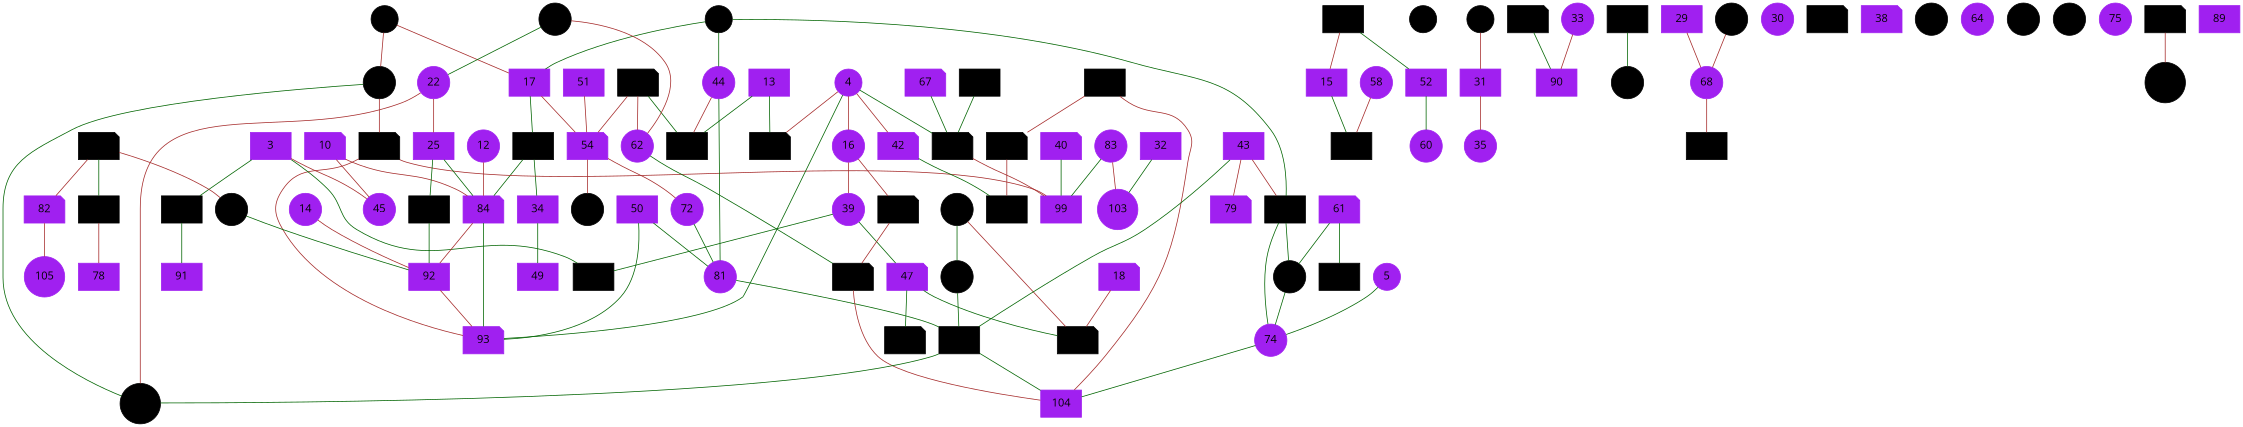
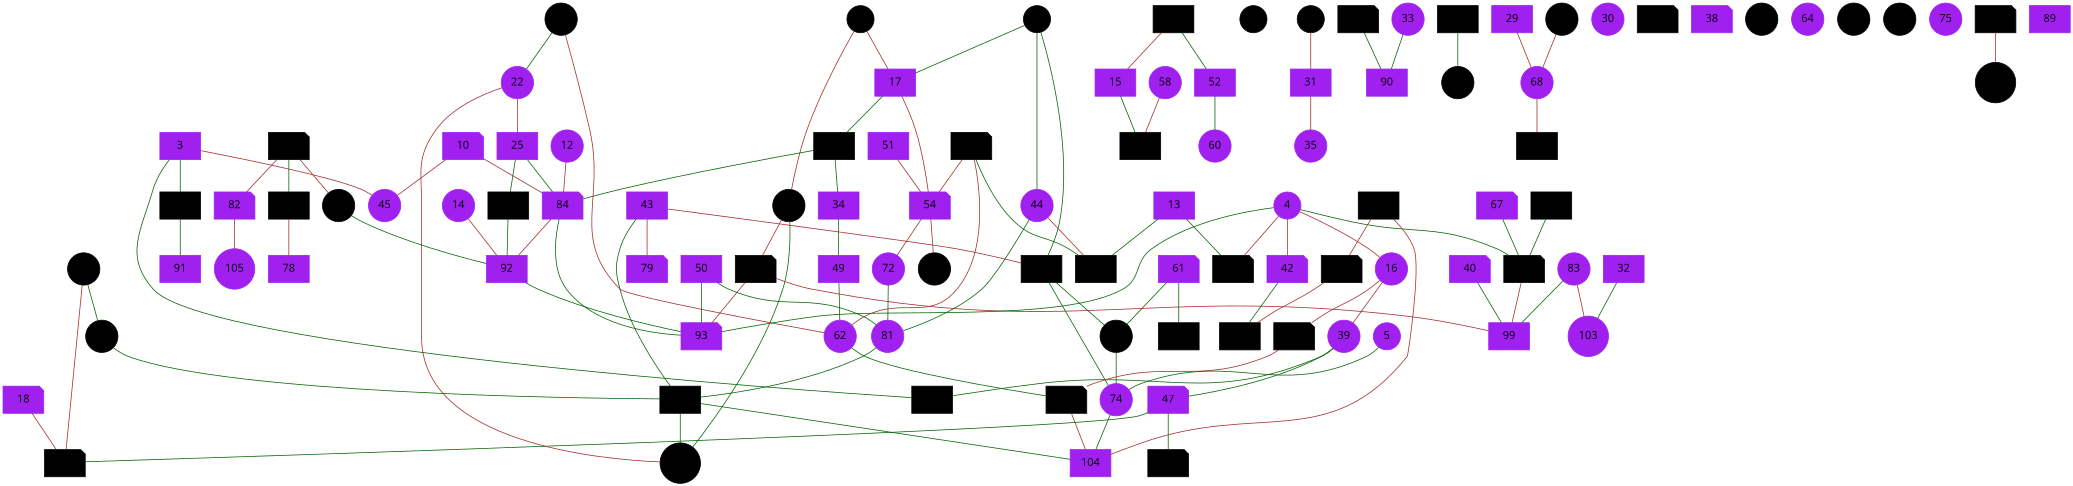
edge "33" -- "90": color brown -> darkgreen
edge "49" -- "62": added
edge "92" -- "93": color brown -> darkgreen
